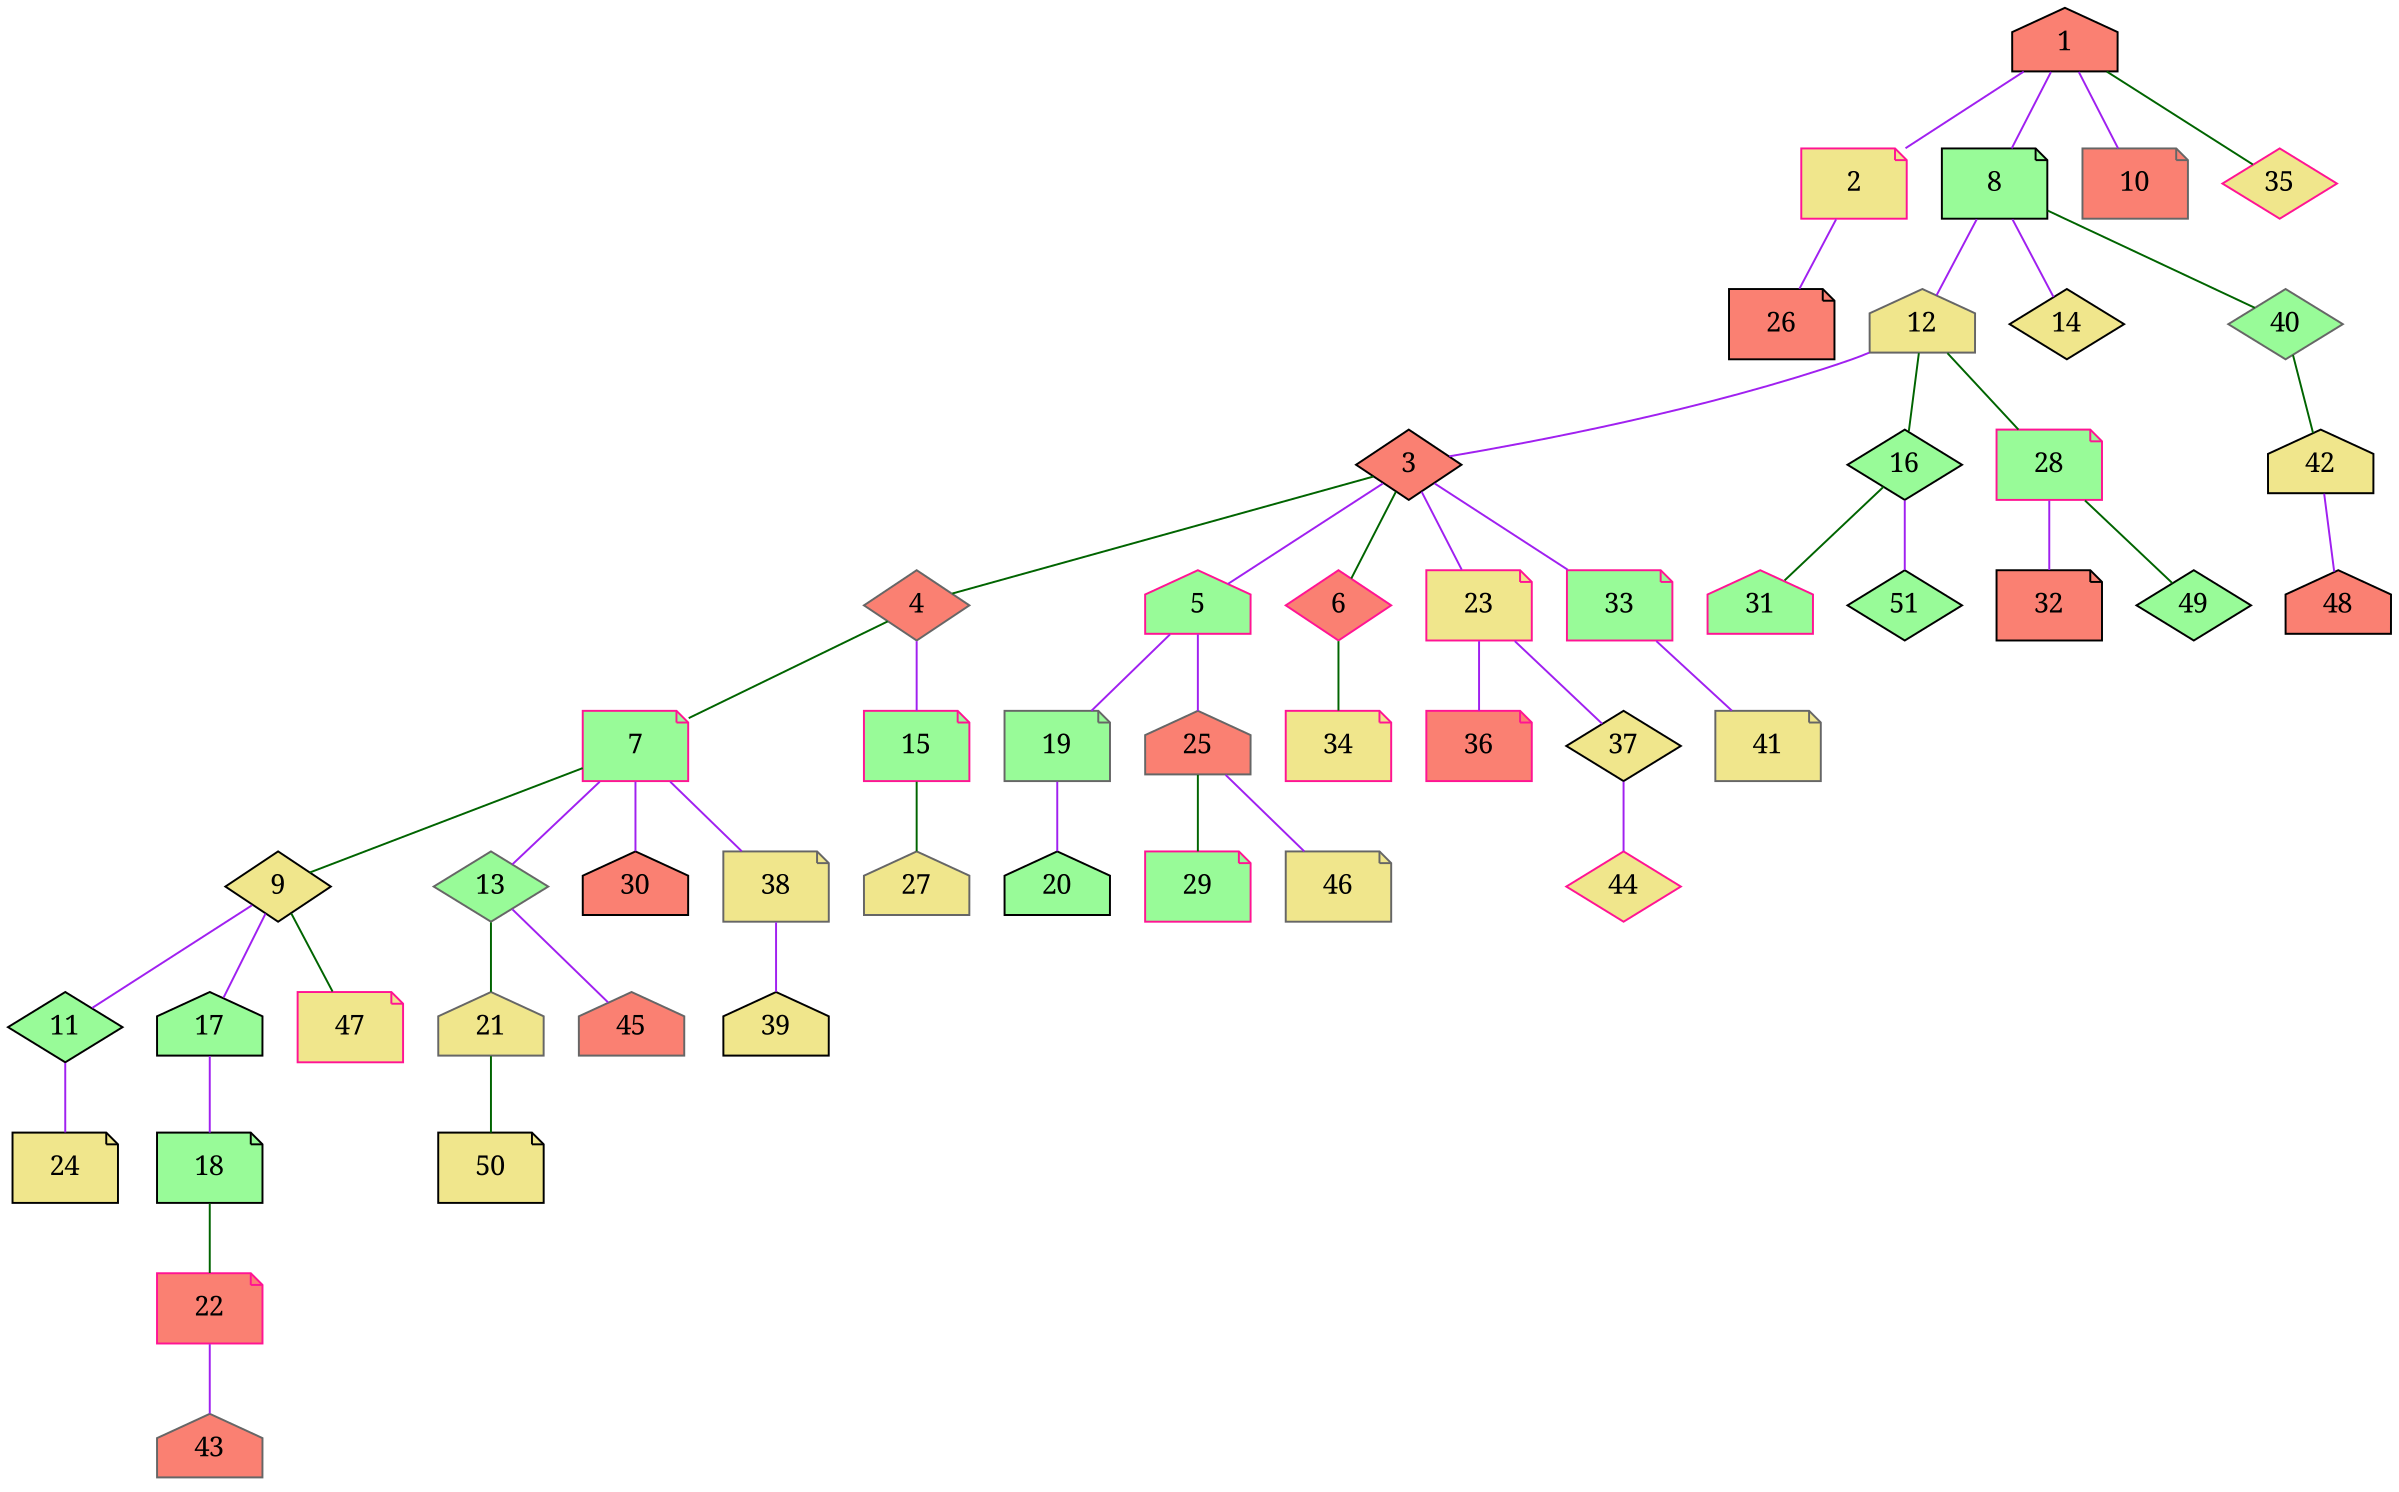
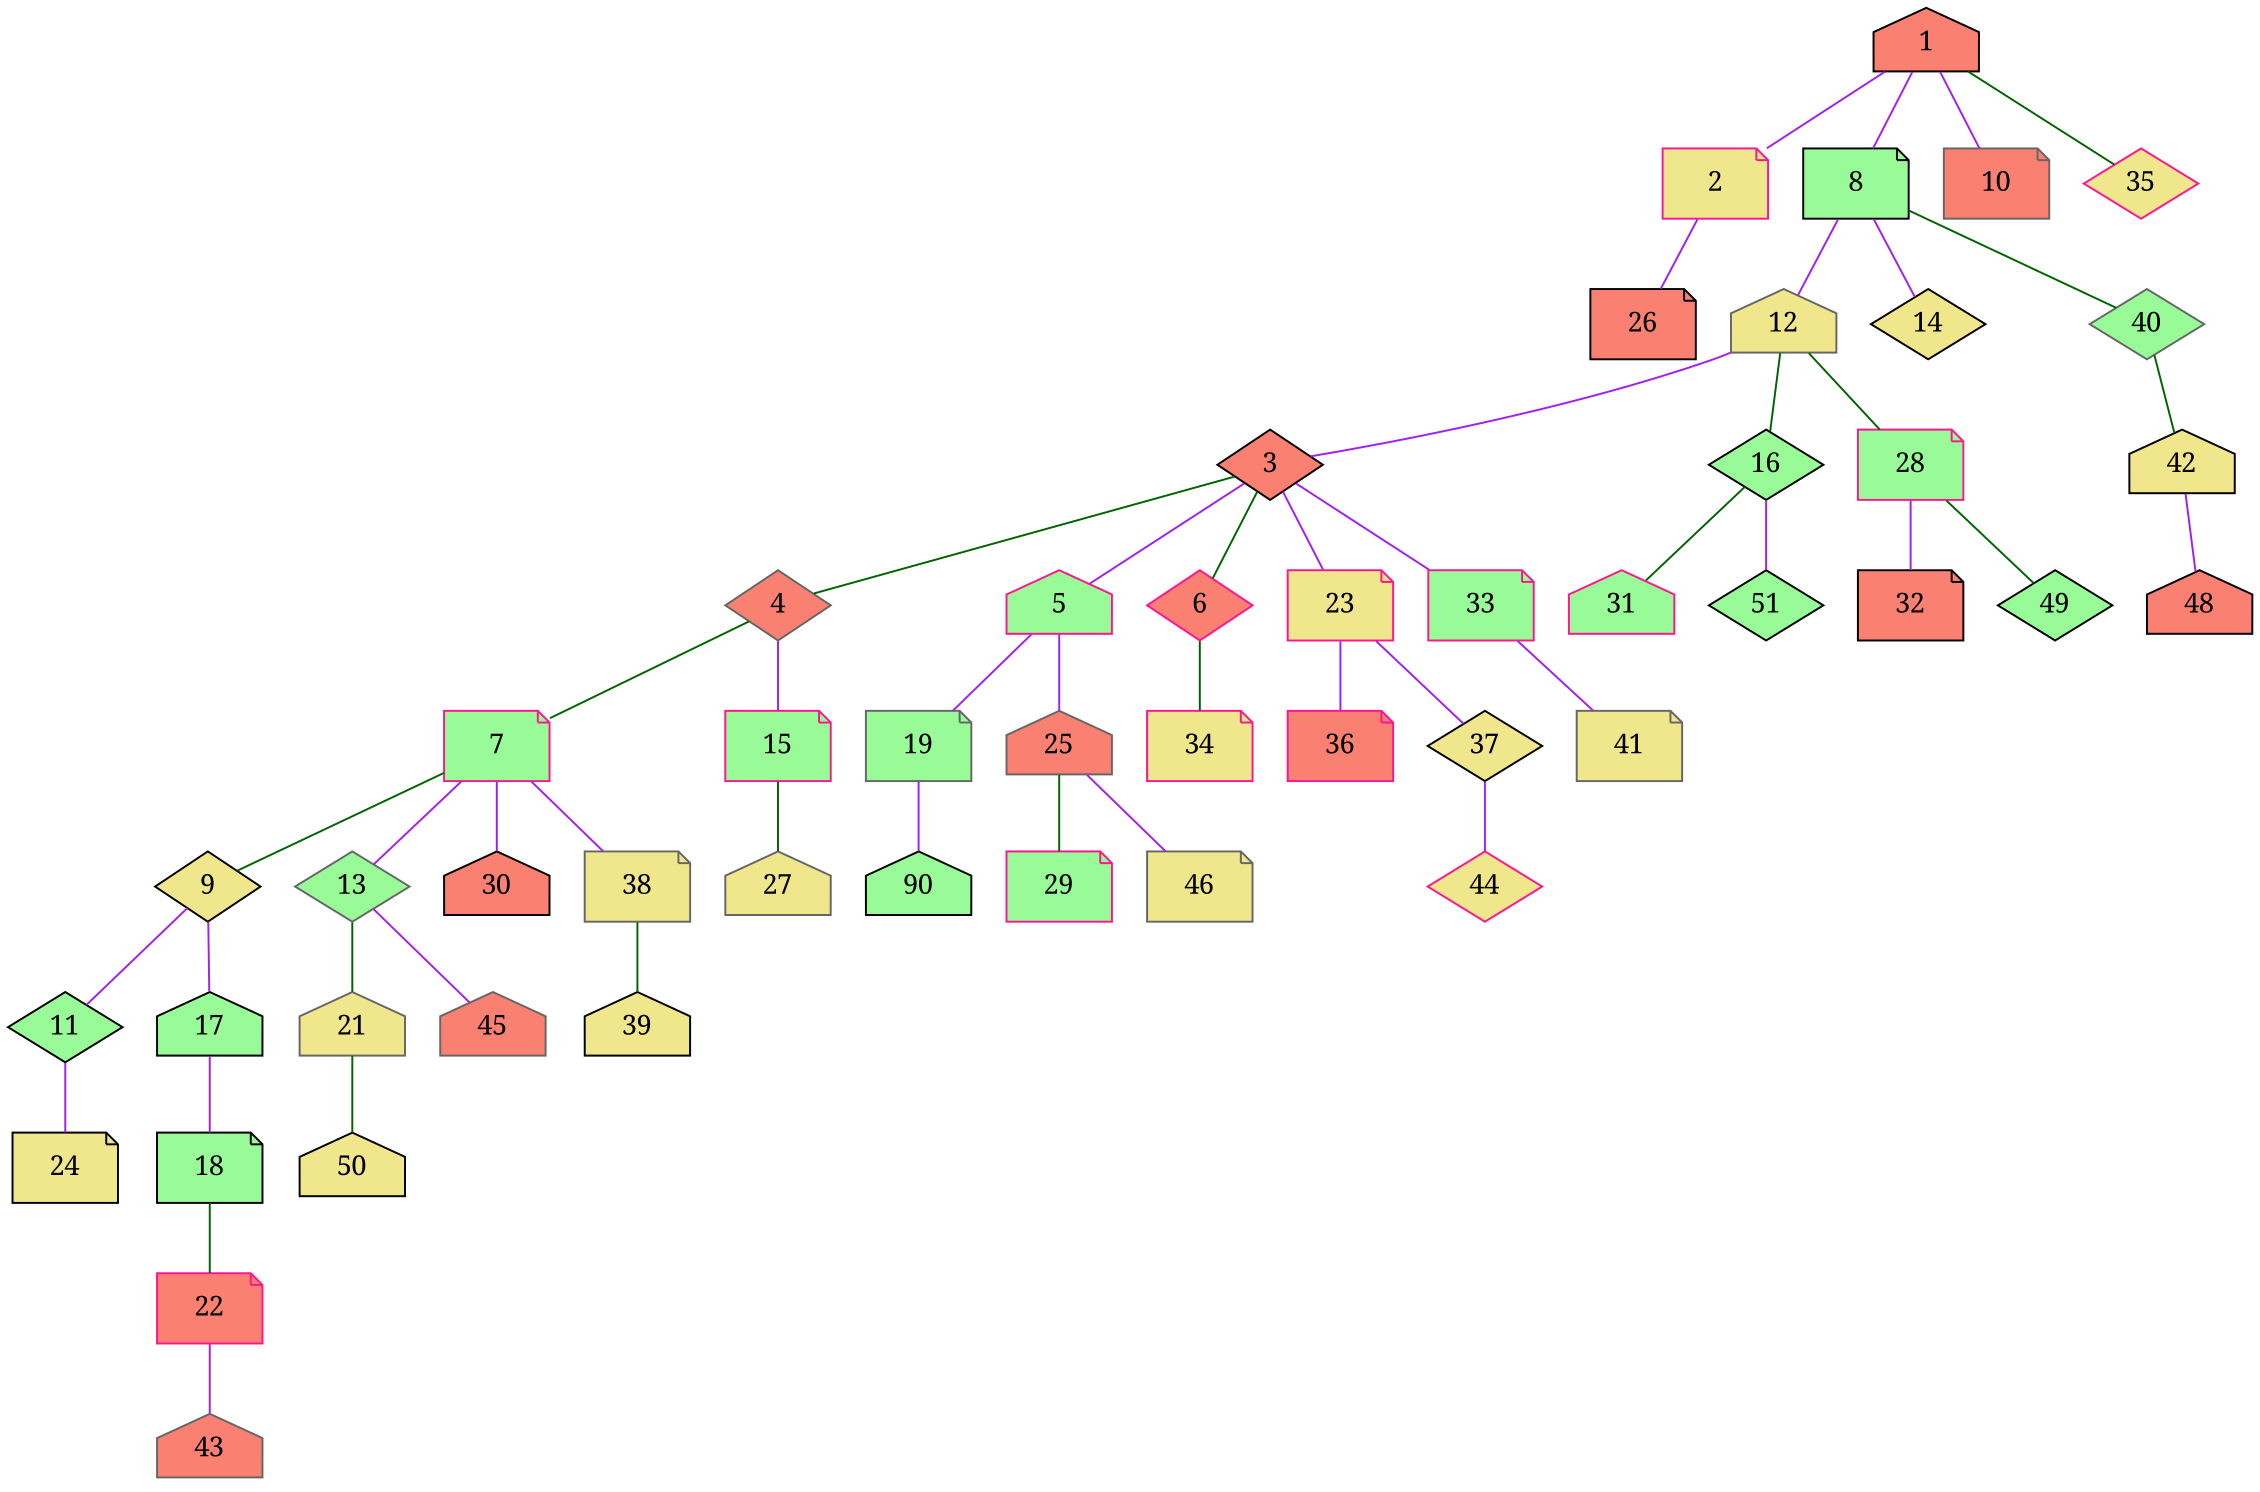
node "20": label "20" -> "90"
edge "38" -- "39": color purple -> darkgreen
node "47": removed
node "50": shape note -> house
